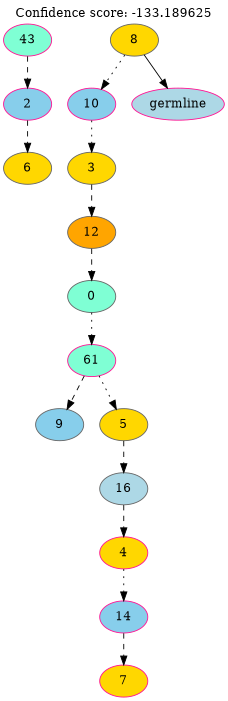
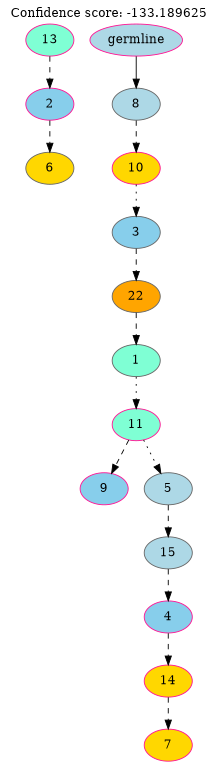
node "43": label "43" -> "13"
node "8": fillcolor gold -> lightblue
edge "8" -> "10": style dotted -> dashed
edge "8" -> "germline": reversed
node "10": fillcolor skyblue -> gold
node "3": fillcolor gold -> skyblue
node "12": label "12" -> "22"
node "0": label "0" -> "1"
node "61": label "61" -> "11"
node "9": color gray40 -> deeppink
node "5": fillcolor gold -> lightblue
node "16": label "16" -> "15"
node "4": fillcolor gold -> skyblue
edge "4" -> "14": style dotted -> dashed
node "14": fillcolor skyblue -> gold
